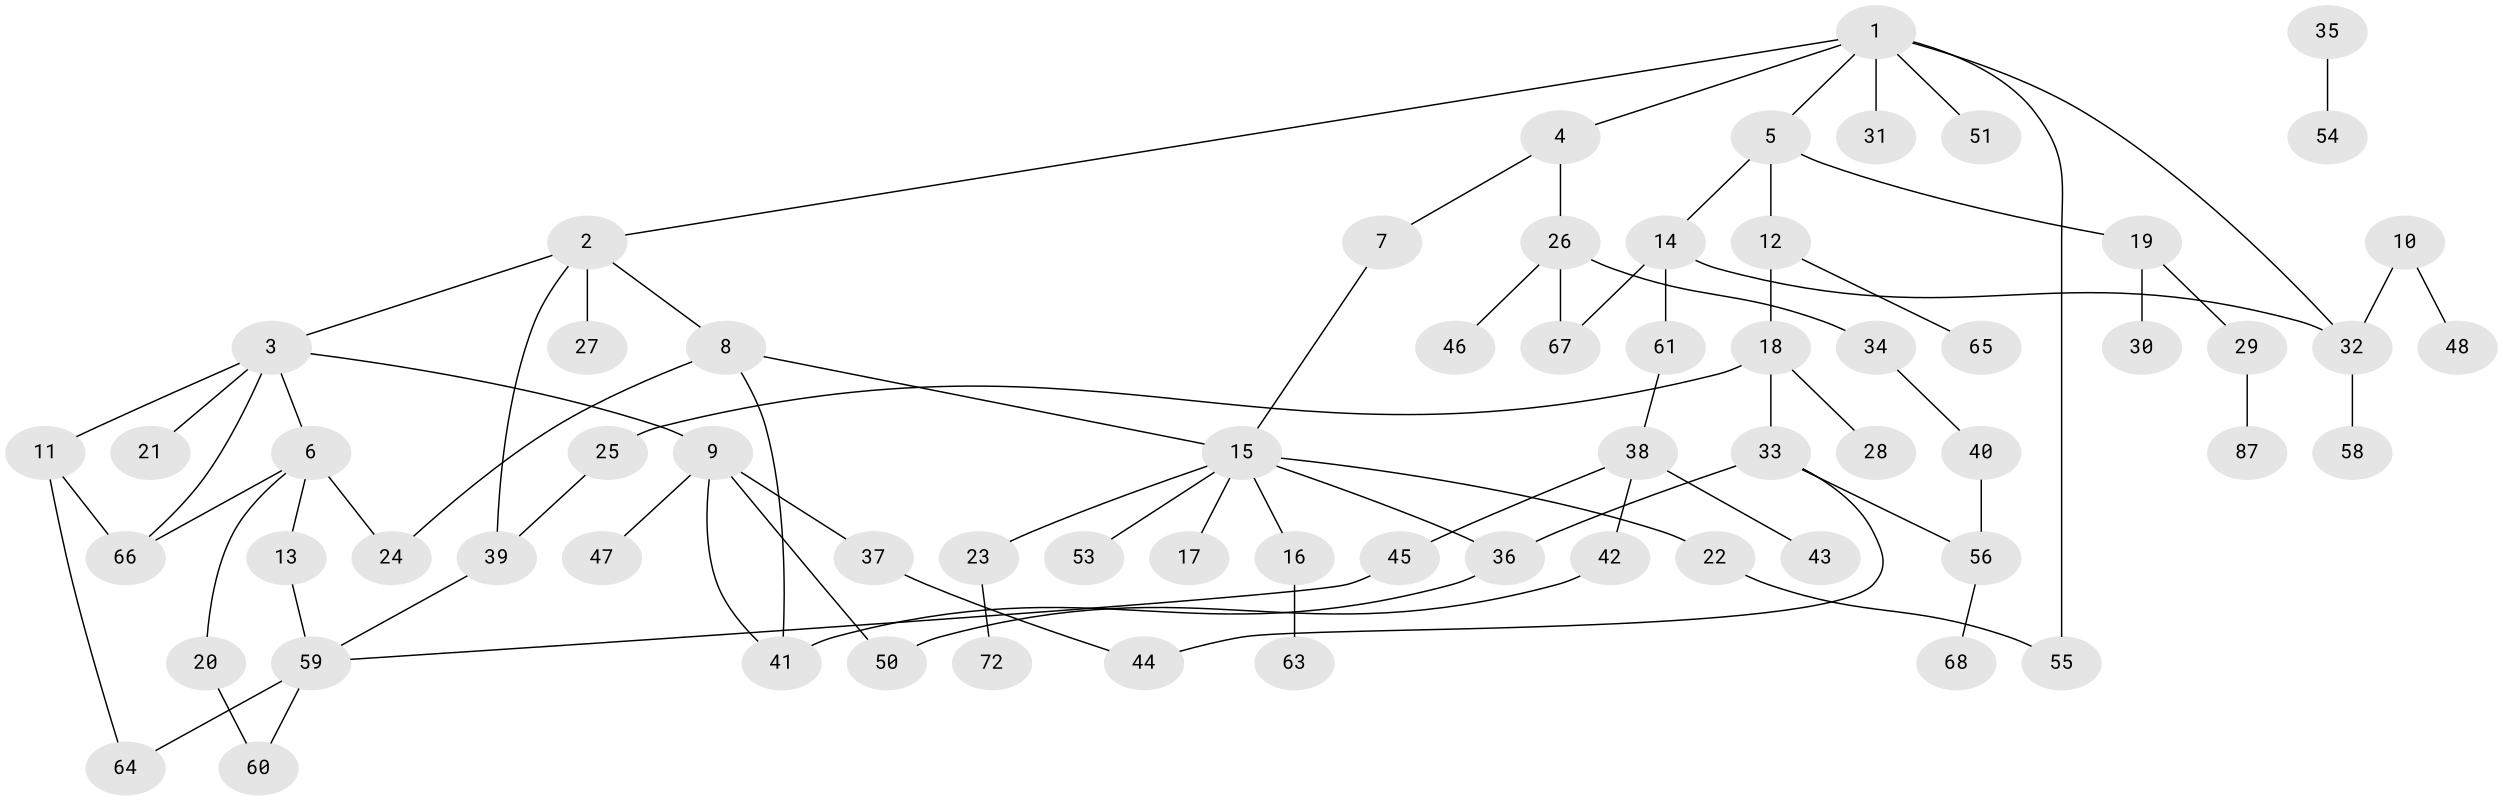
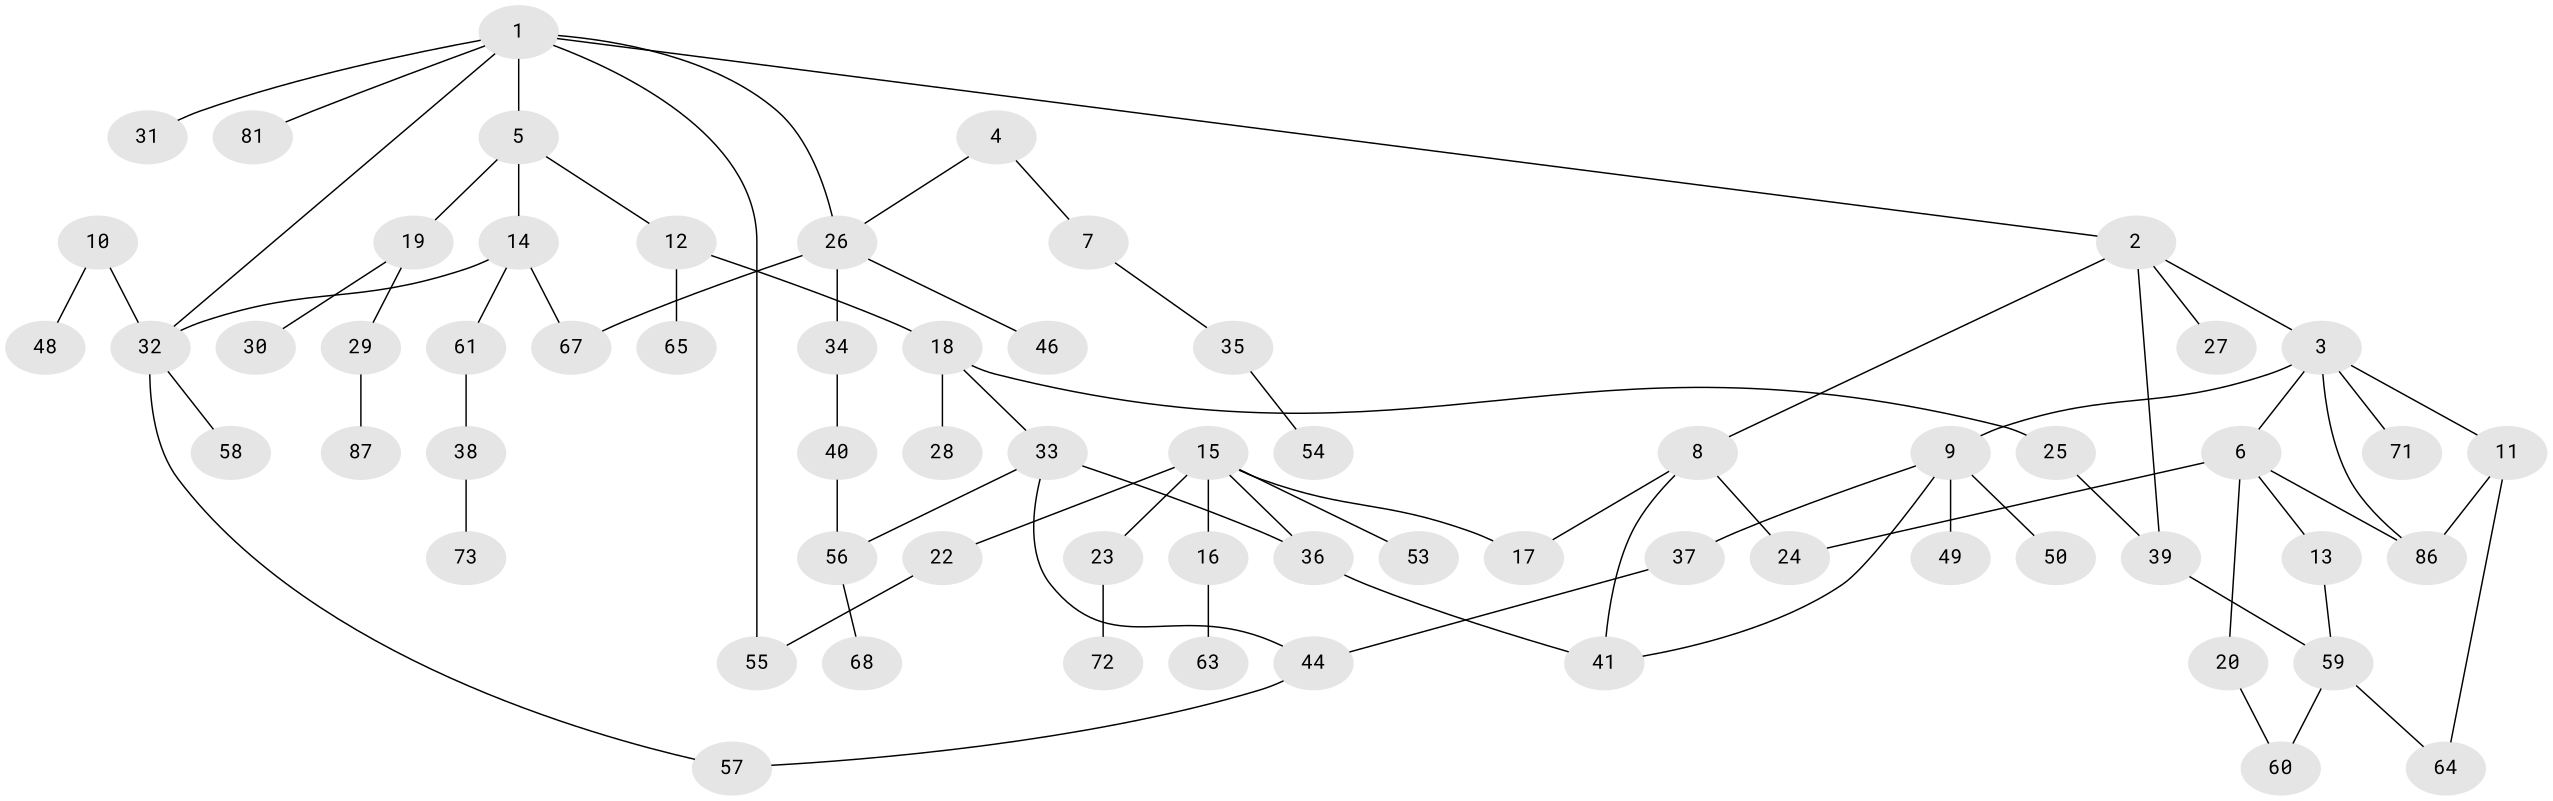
edge "1" -- "4": now "1" -- "26"
node "51": label "51" -> "81"
edge "7" -- "15": now "7" -- "35"
edge "8" -- "15": now "8" -- "17"
node "21": label "21" -> "71"
node "66": label "66" -> "86"
node "47": label "47" -> "49"
node "45": removed
node "42": removed
node "43": label "43" -> "73"
node "57": added
